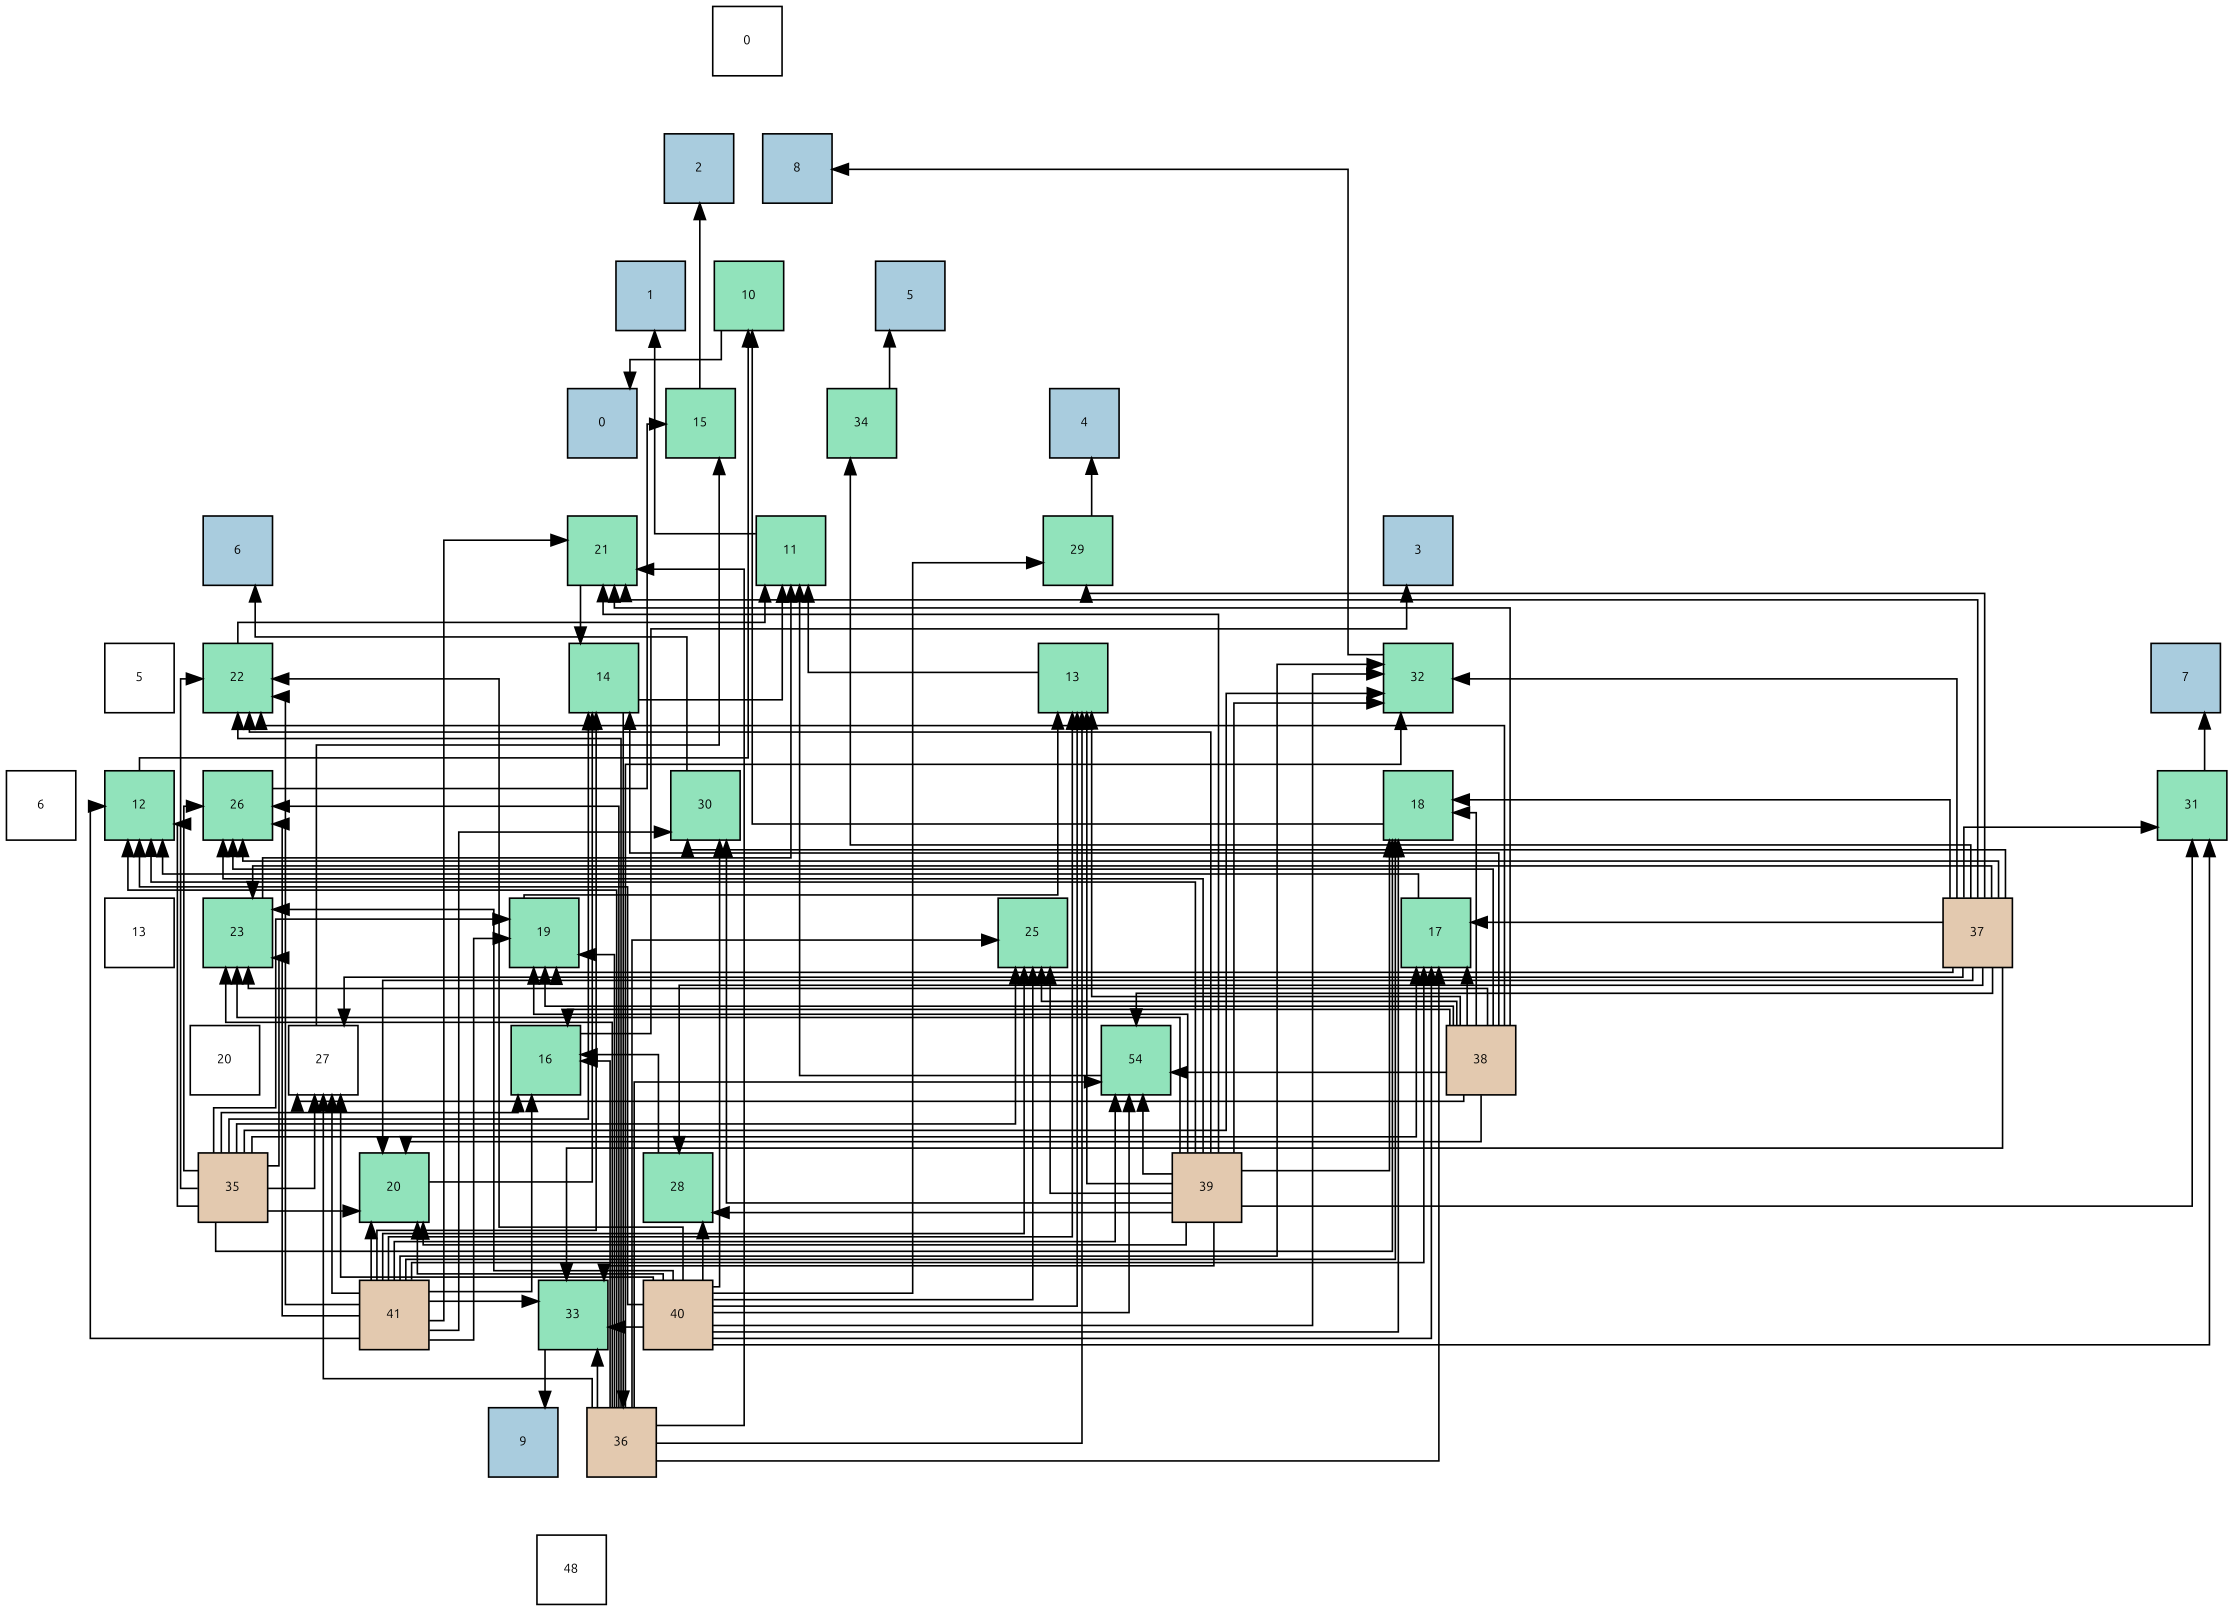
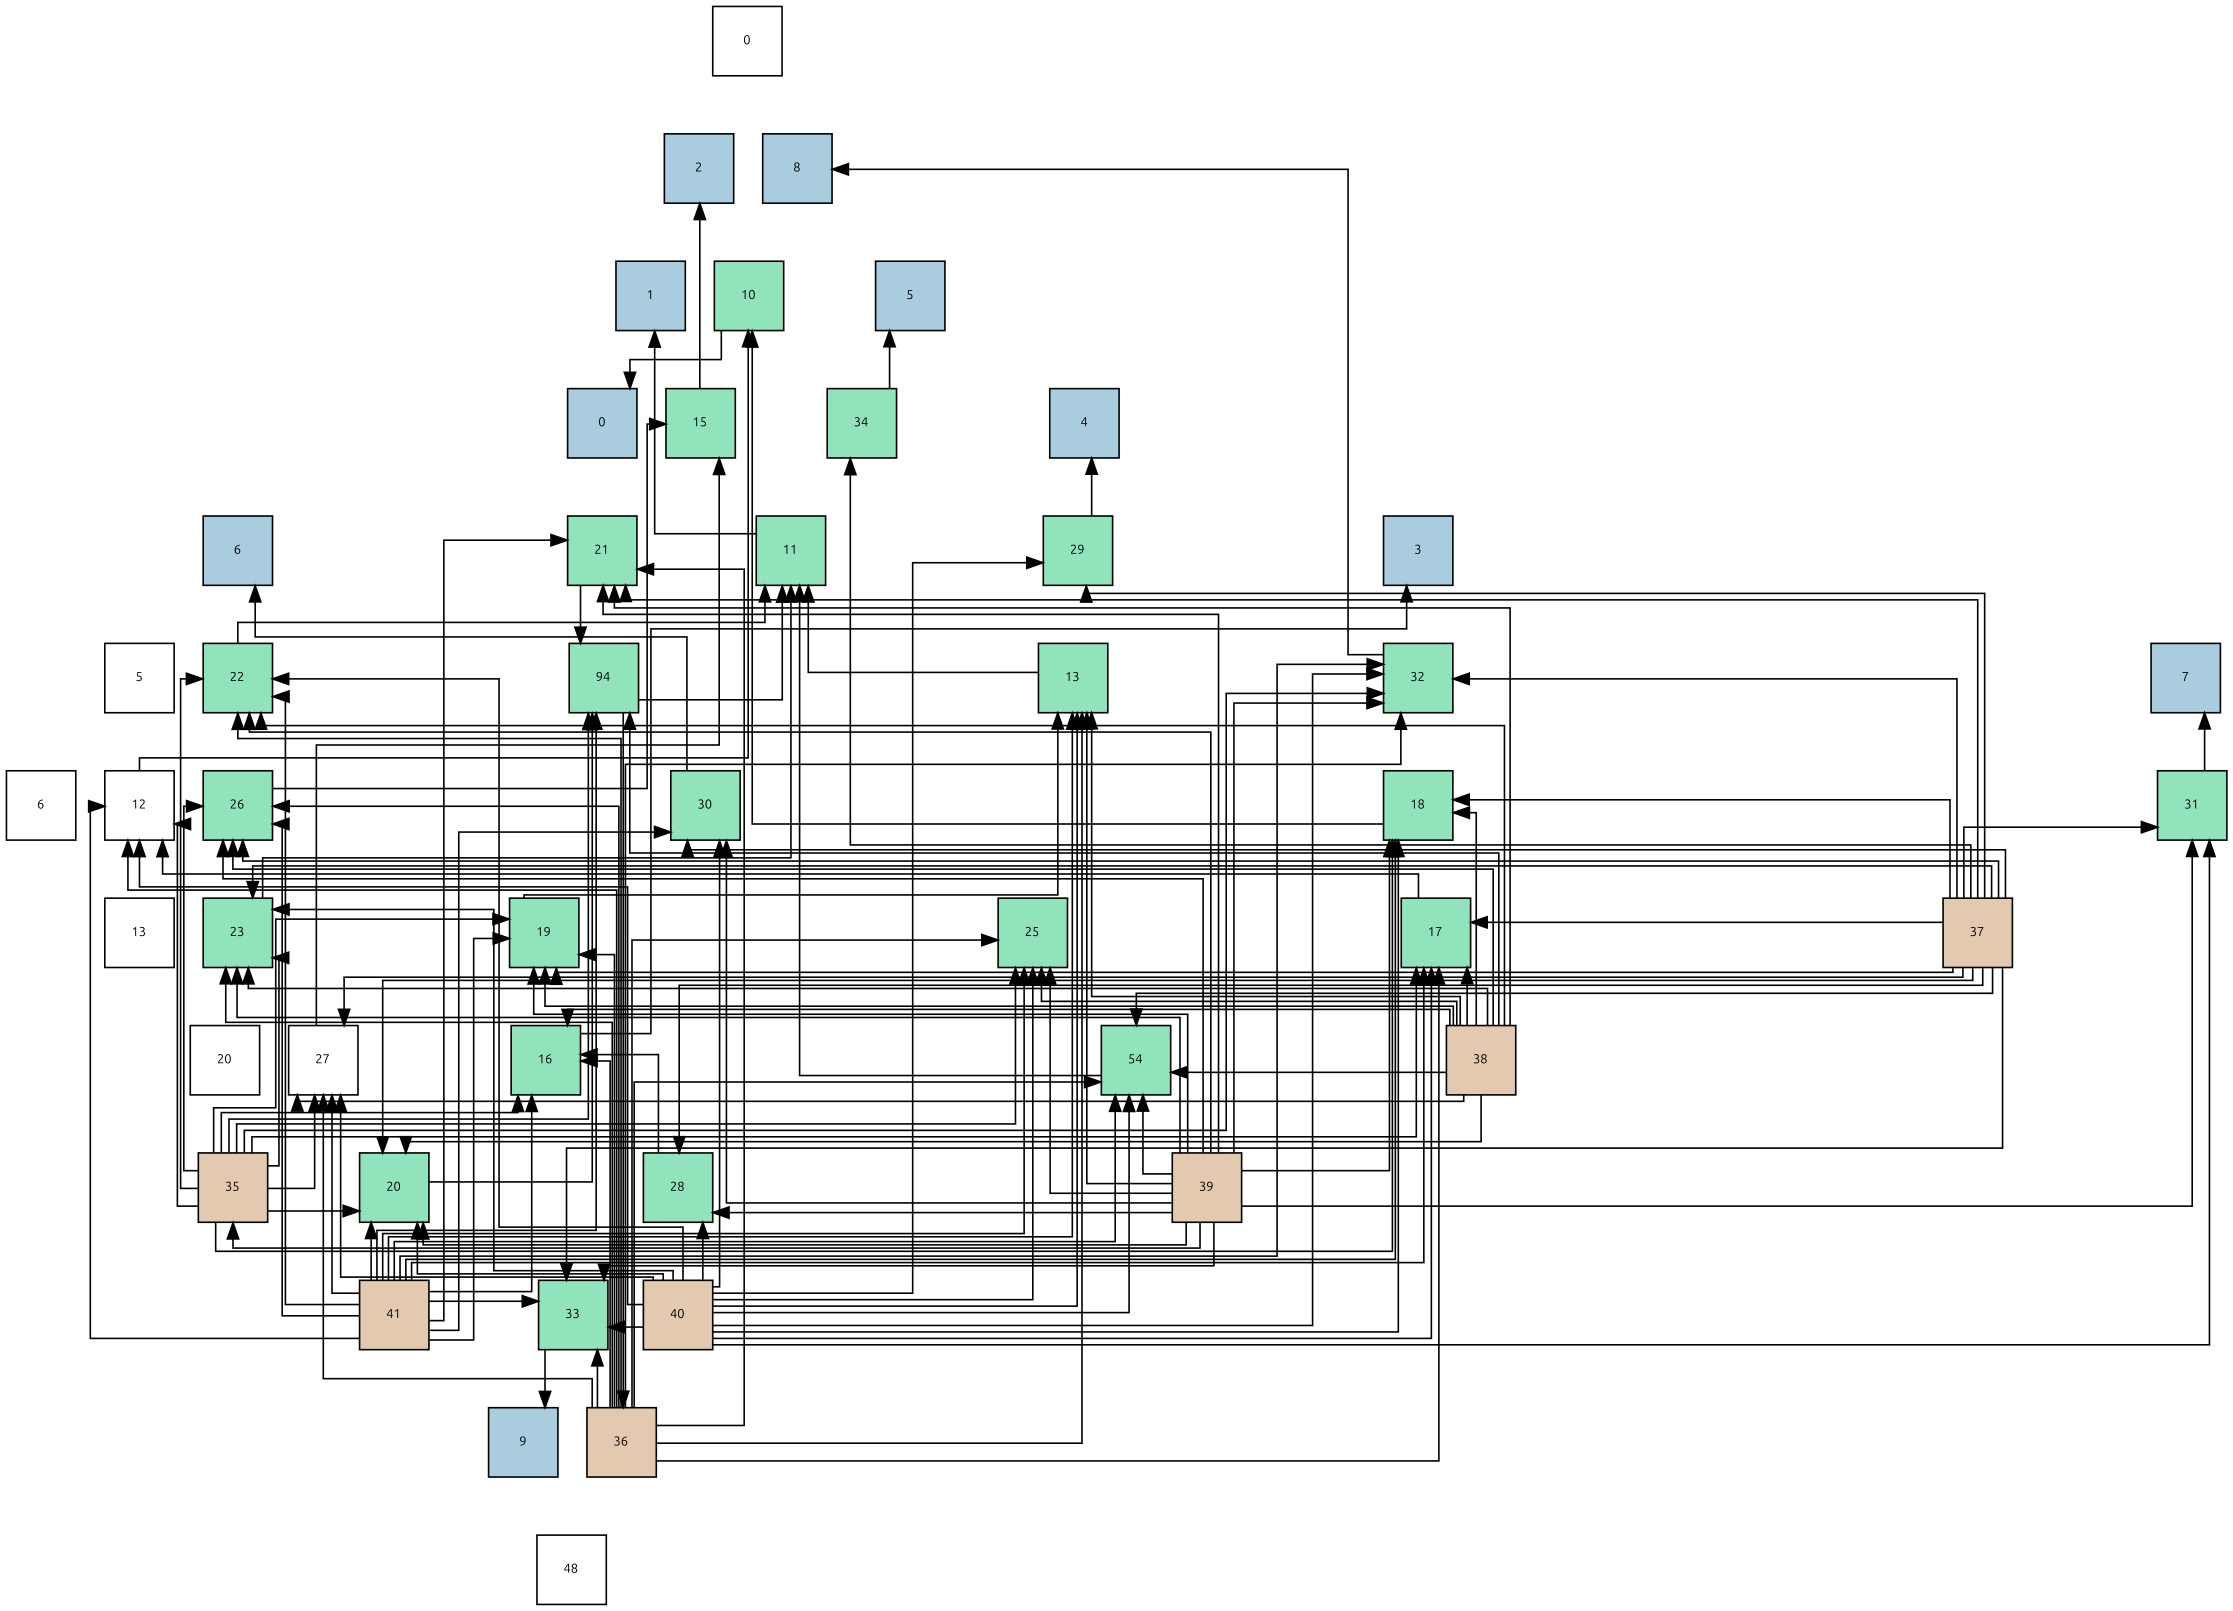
node "14": label "14" -> "94"
node "12": fillcolor #91e3bb -> #ffffff
edge "39" -> "12": now "39" -> "35"
